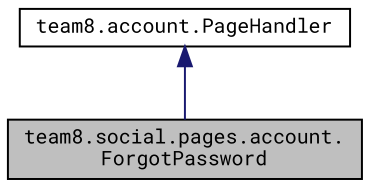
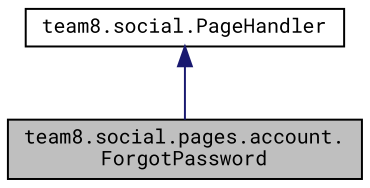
node "team8.account.PageHandler": label "team8.account.PageHandler" -> "team8.social.PageHandler"
